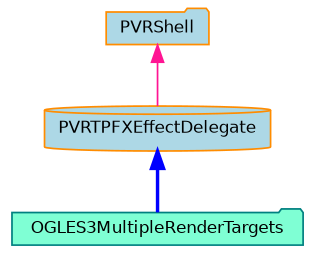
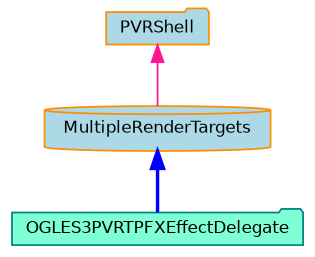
node "PVRTPFXEffectDelegate": label "PVRTPFXEffectDelegate" -> "MultipleRenderTargets"
node "OGLES3MultipleRenderTargets": label "OGLES3MultipleRenderTargets" -> "OGLES3PVRTPFXEffectDelegate"
